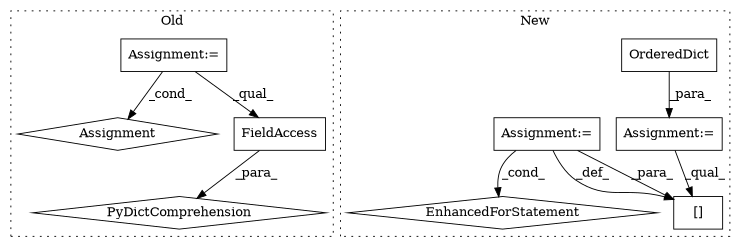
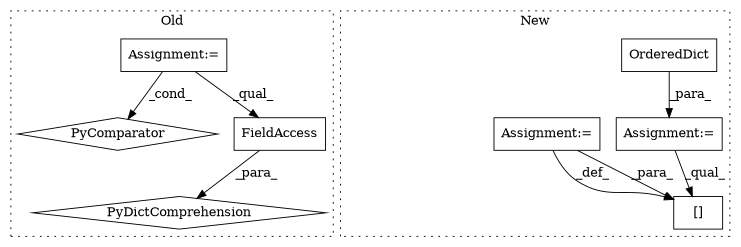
node "Assignment": label "Assignment" -> "PyComparator"
node "EnhancedForStatement": removed
